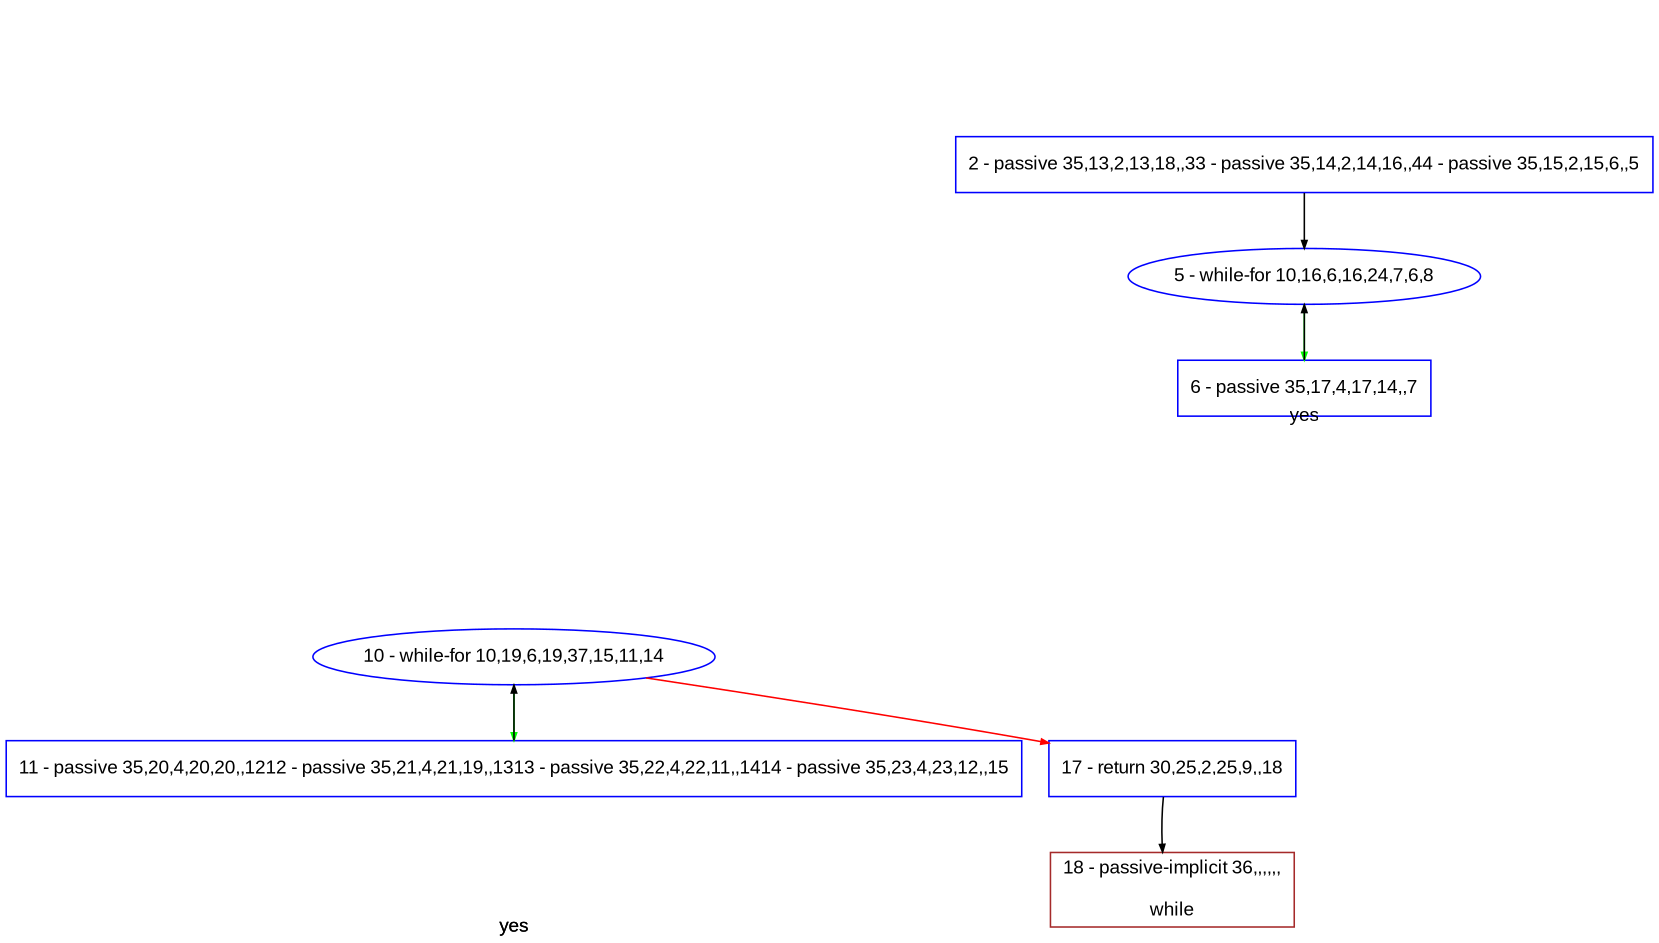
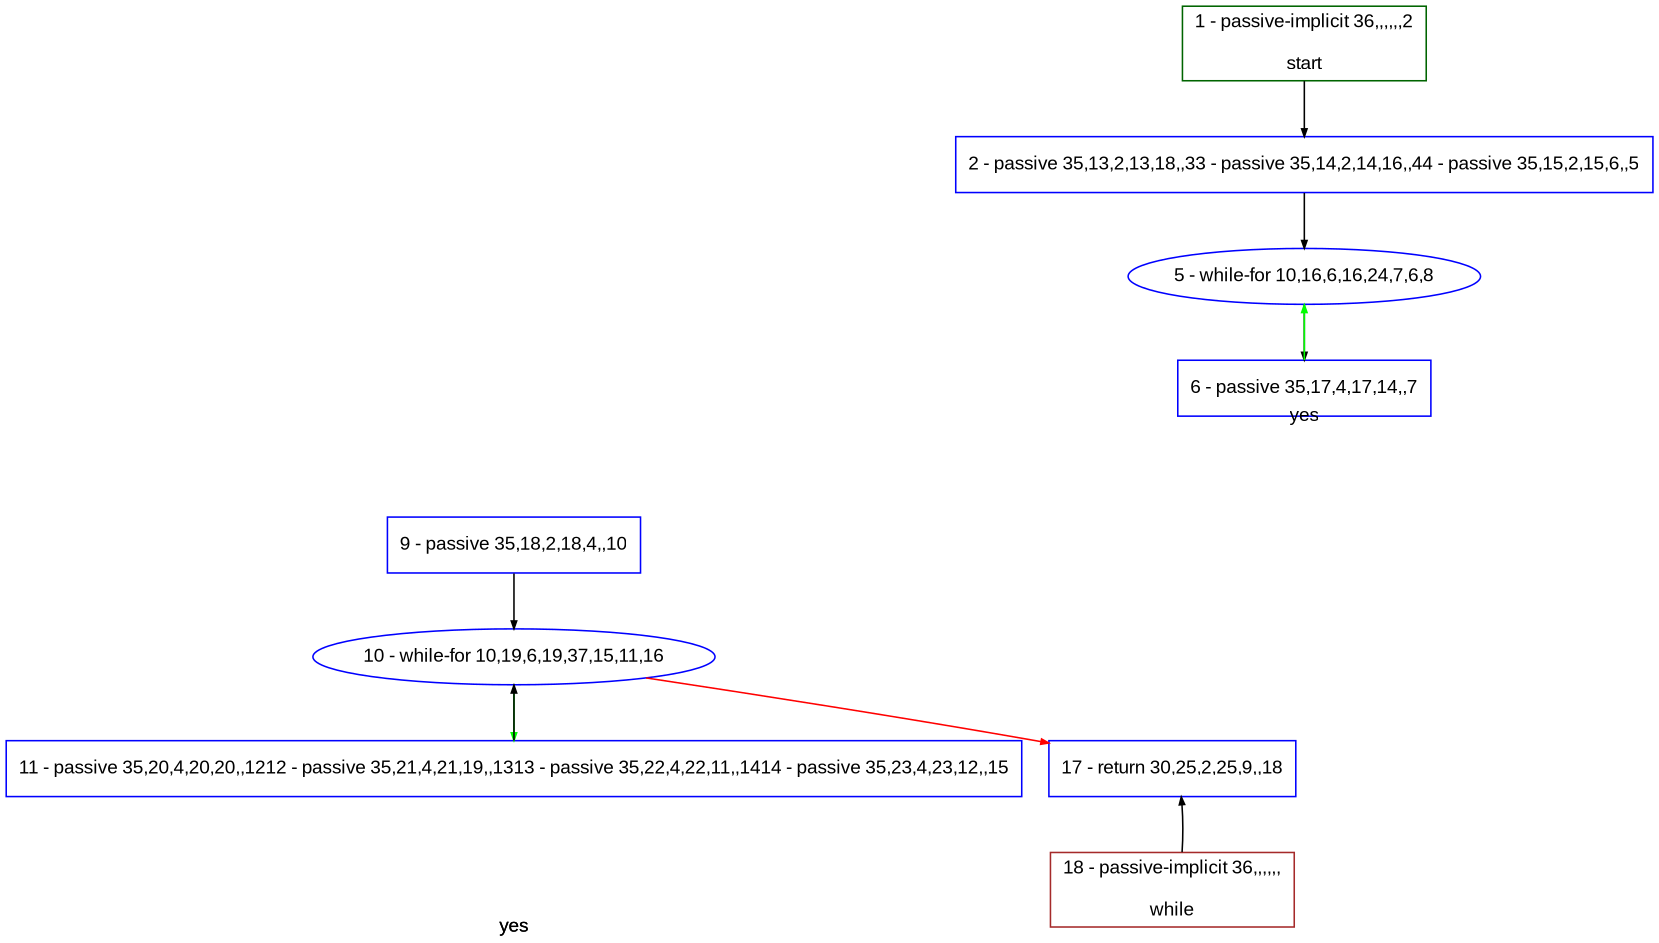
node "1 - passive-implicit 36,,,,,,2 start": added
edge "5 - while-for 10,16,6,16,24,7,6,8" -> "6 - passive 35,17,4,17,14,,7": color #00ff00 -> #000000
edge "6 - passive 35,17,4,17,14,,7" -> "5 - while-for 10,16,6,16,24,7,6,8": color #000000 -> #00ff00
node "9 - passive 35,18,2,18,4,,10": added
node "10 - while-for 10,19,6,19,37,15,11,14": label "10 - while-for 10,19,6,19,37,15,11,14" -> "10 - while-for 10,19,6,19,37,15,11,16"
edge "17 - return 30,25,2,25,9,,18" -> "18 - passive-implicit 36,,,,,, while": reversed
